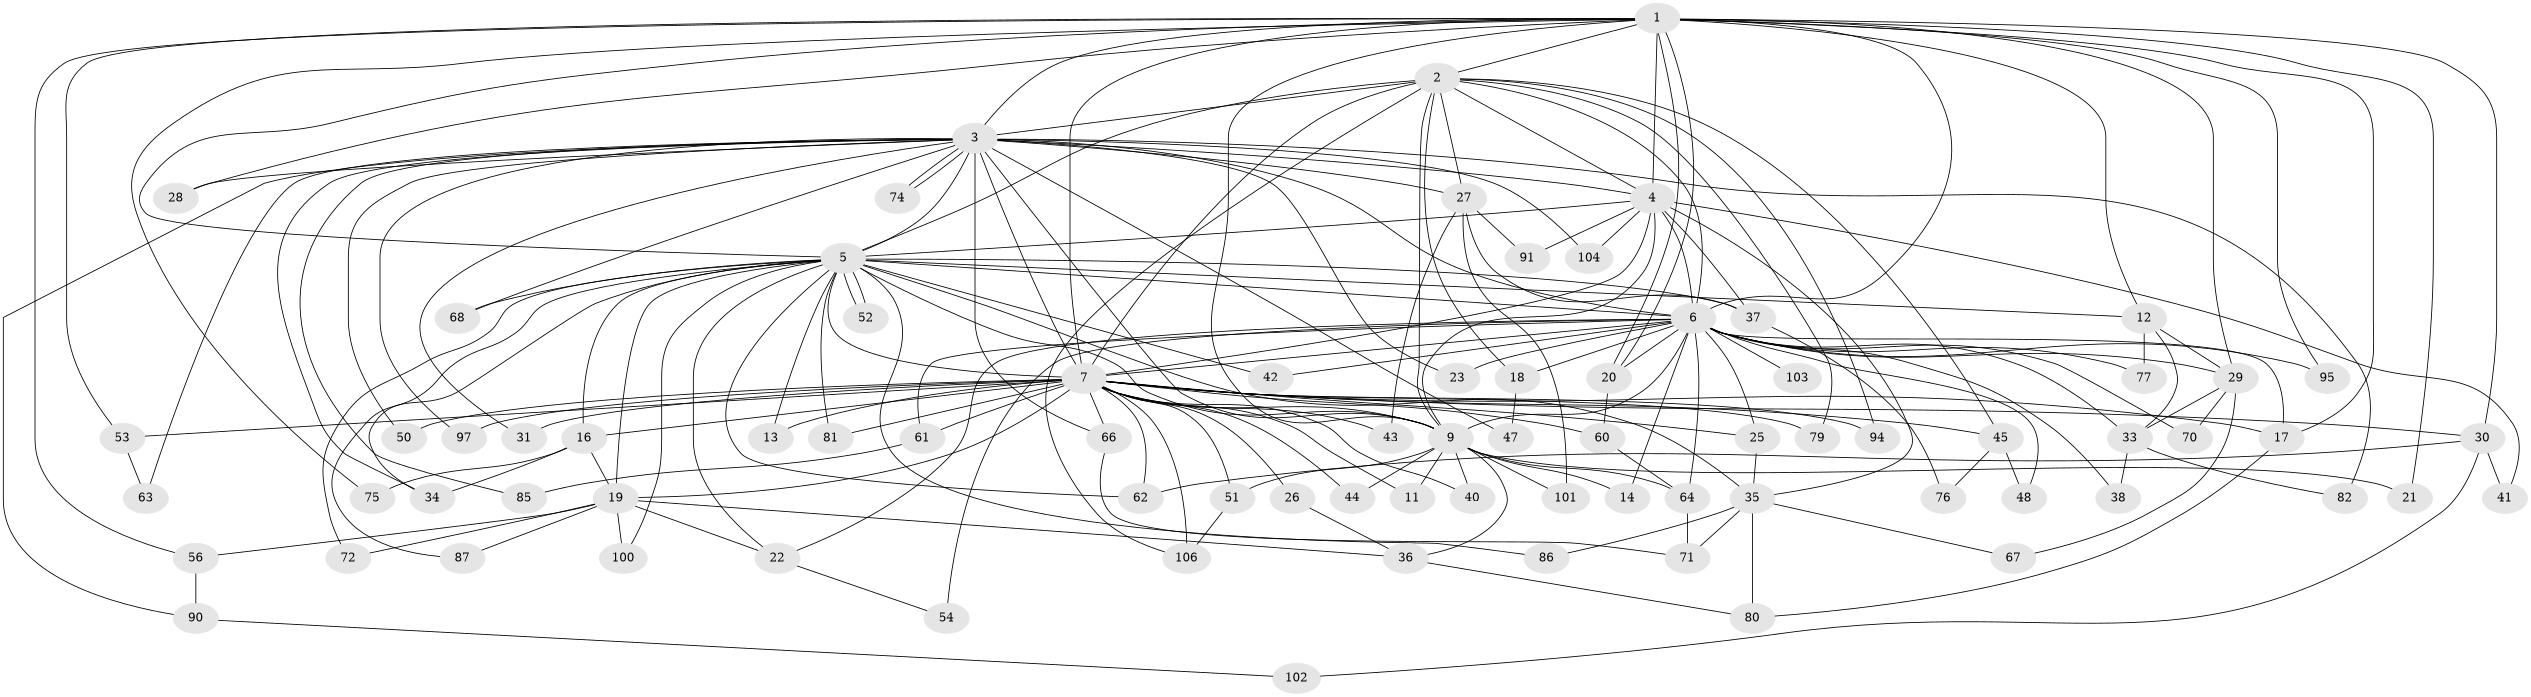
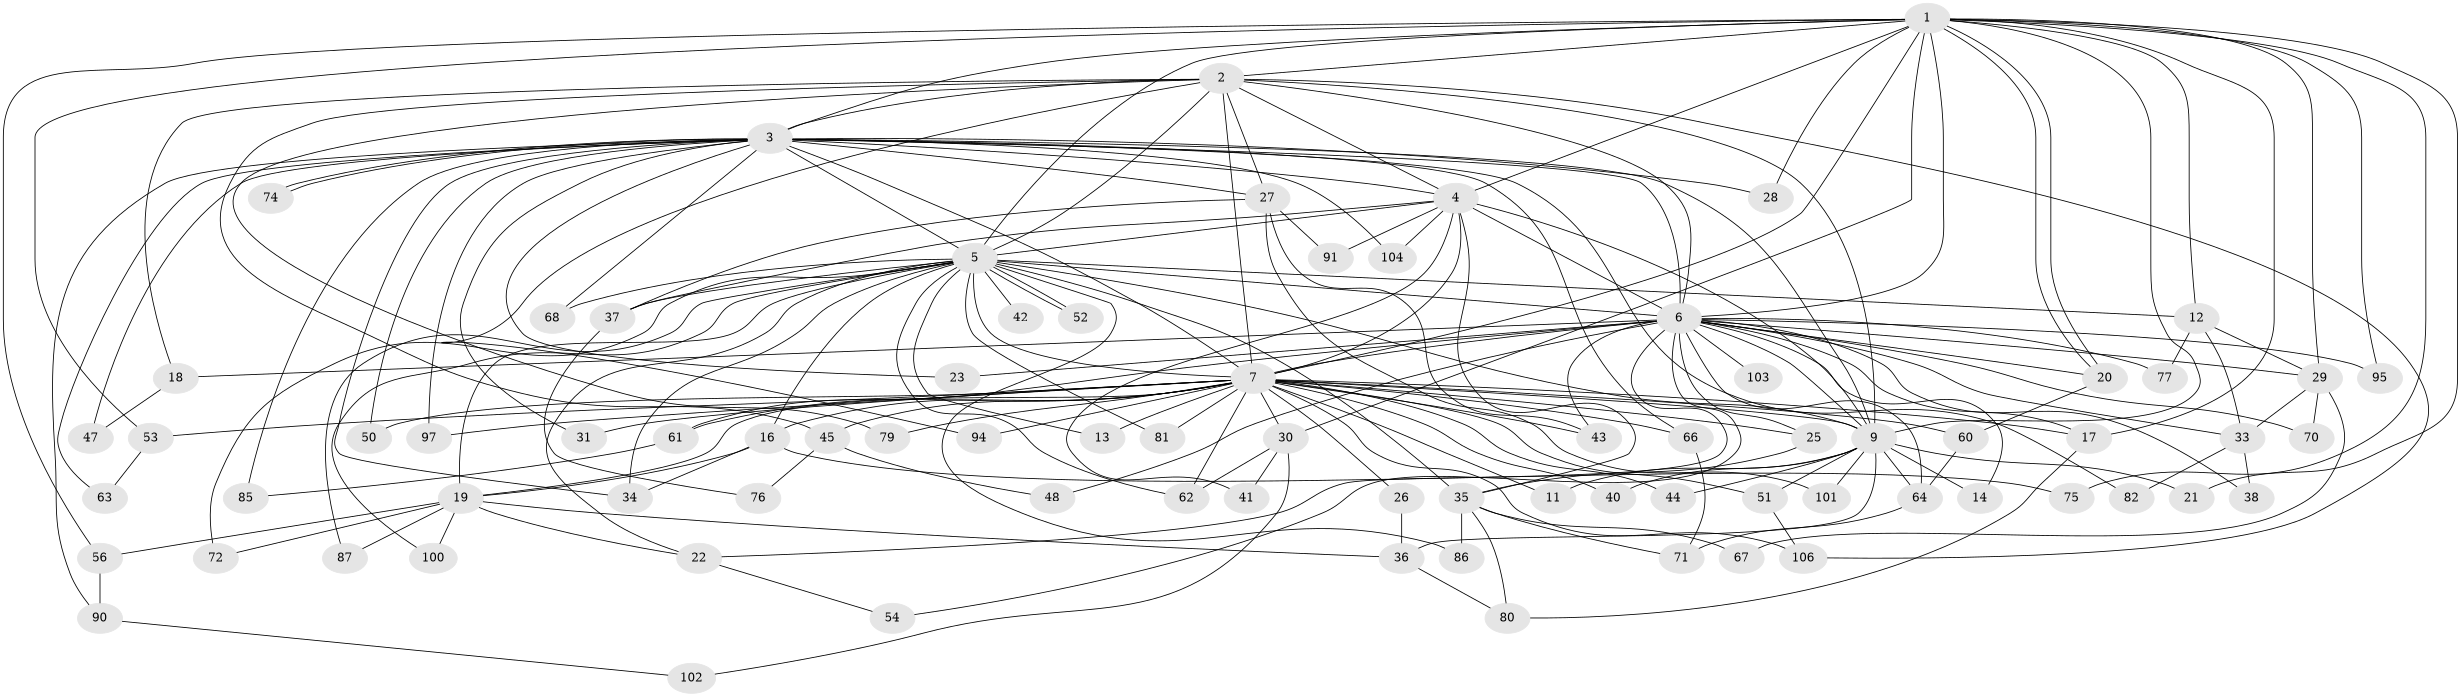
edge "6" -- "42": now "6" -- "43"
